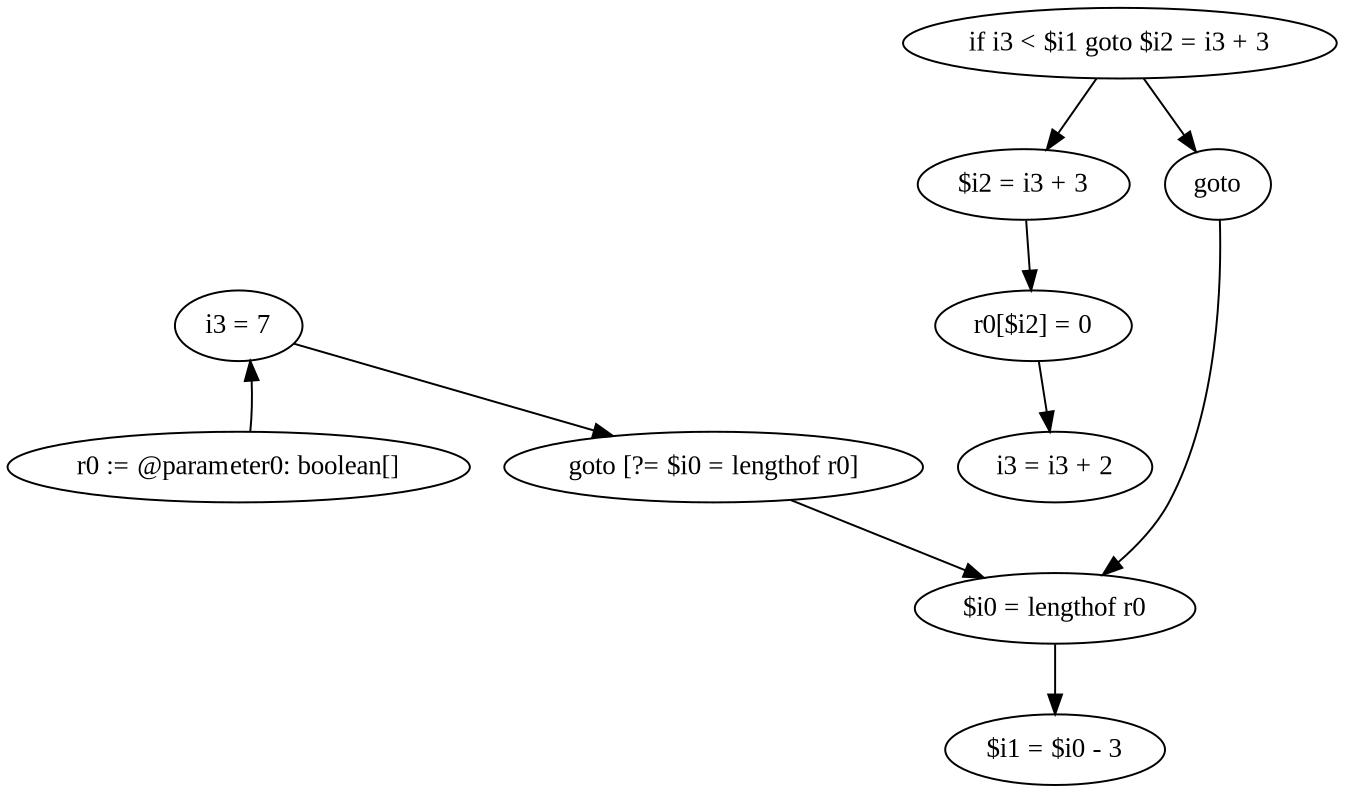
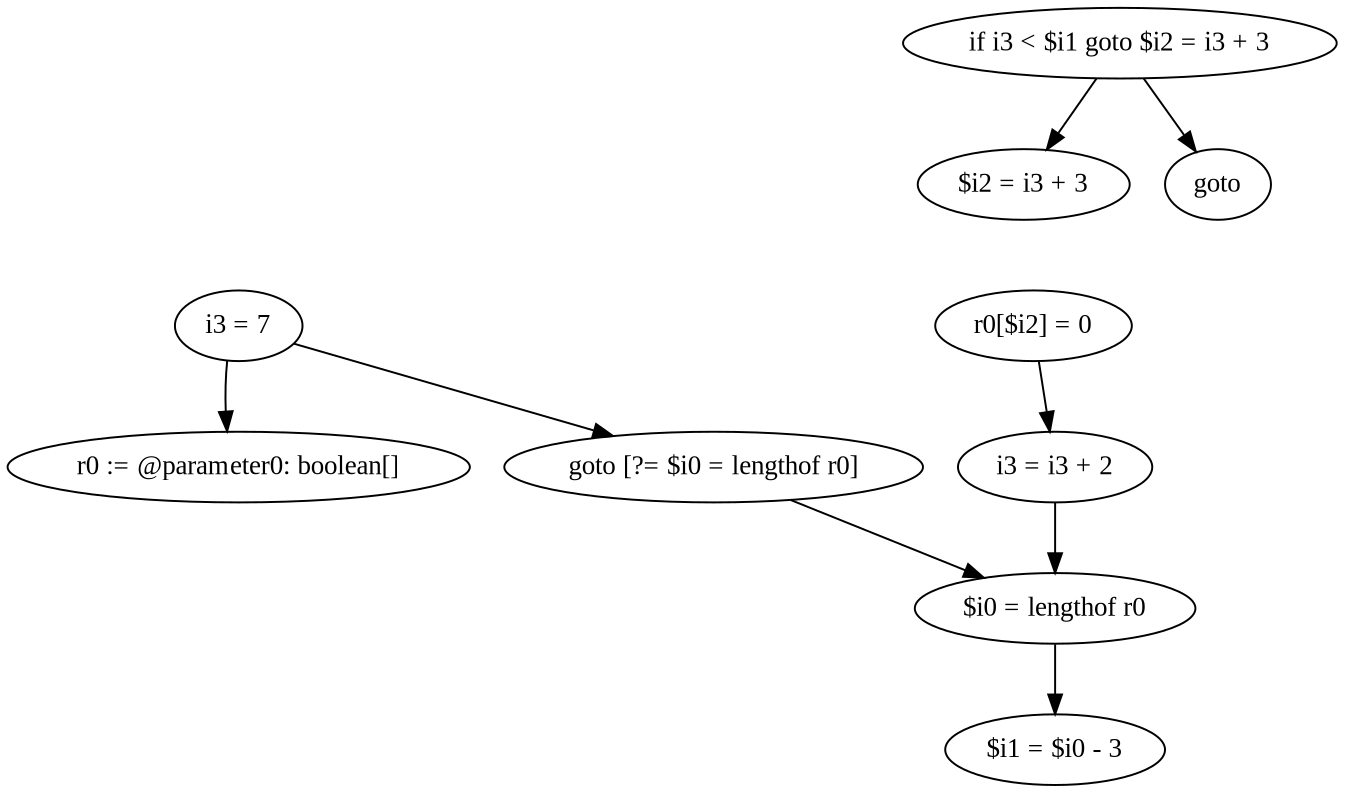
edge "$i2 = i3 + 3" -> "r0[$i2] = 0": removed
edge "goto" -> "$i0 = lengthof r0": now "i3 = i3 + 2" -> "$i0 = lengthof r0"
edge "r0 := @parameter0: boolean[]" -> "i3 = 7": reversed
